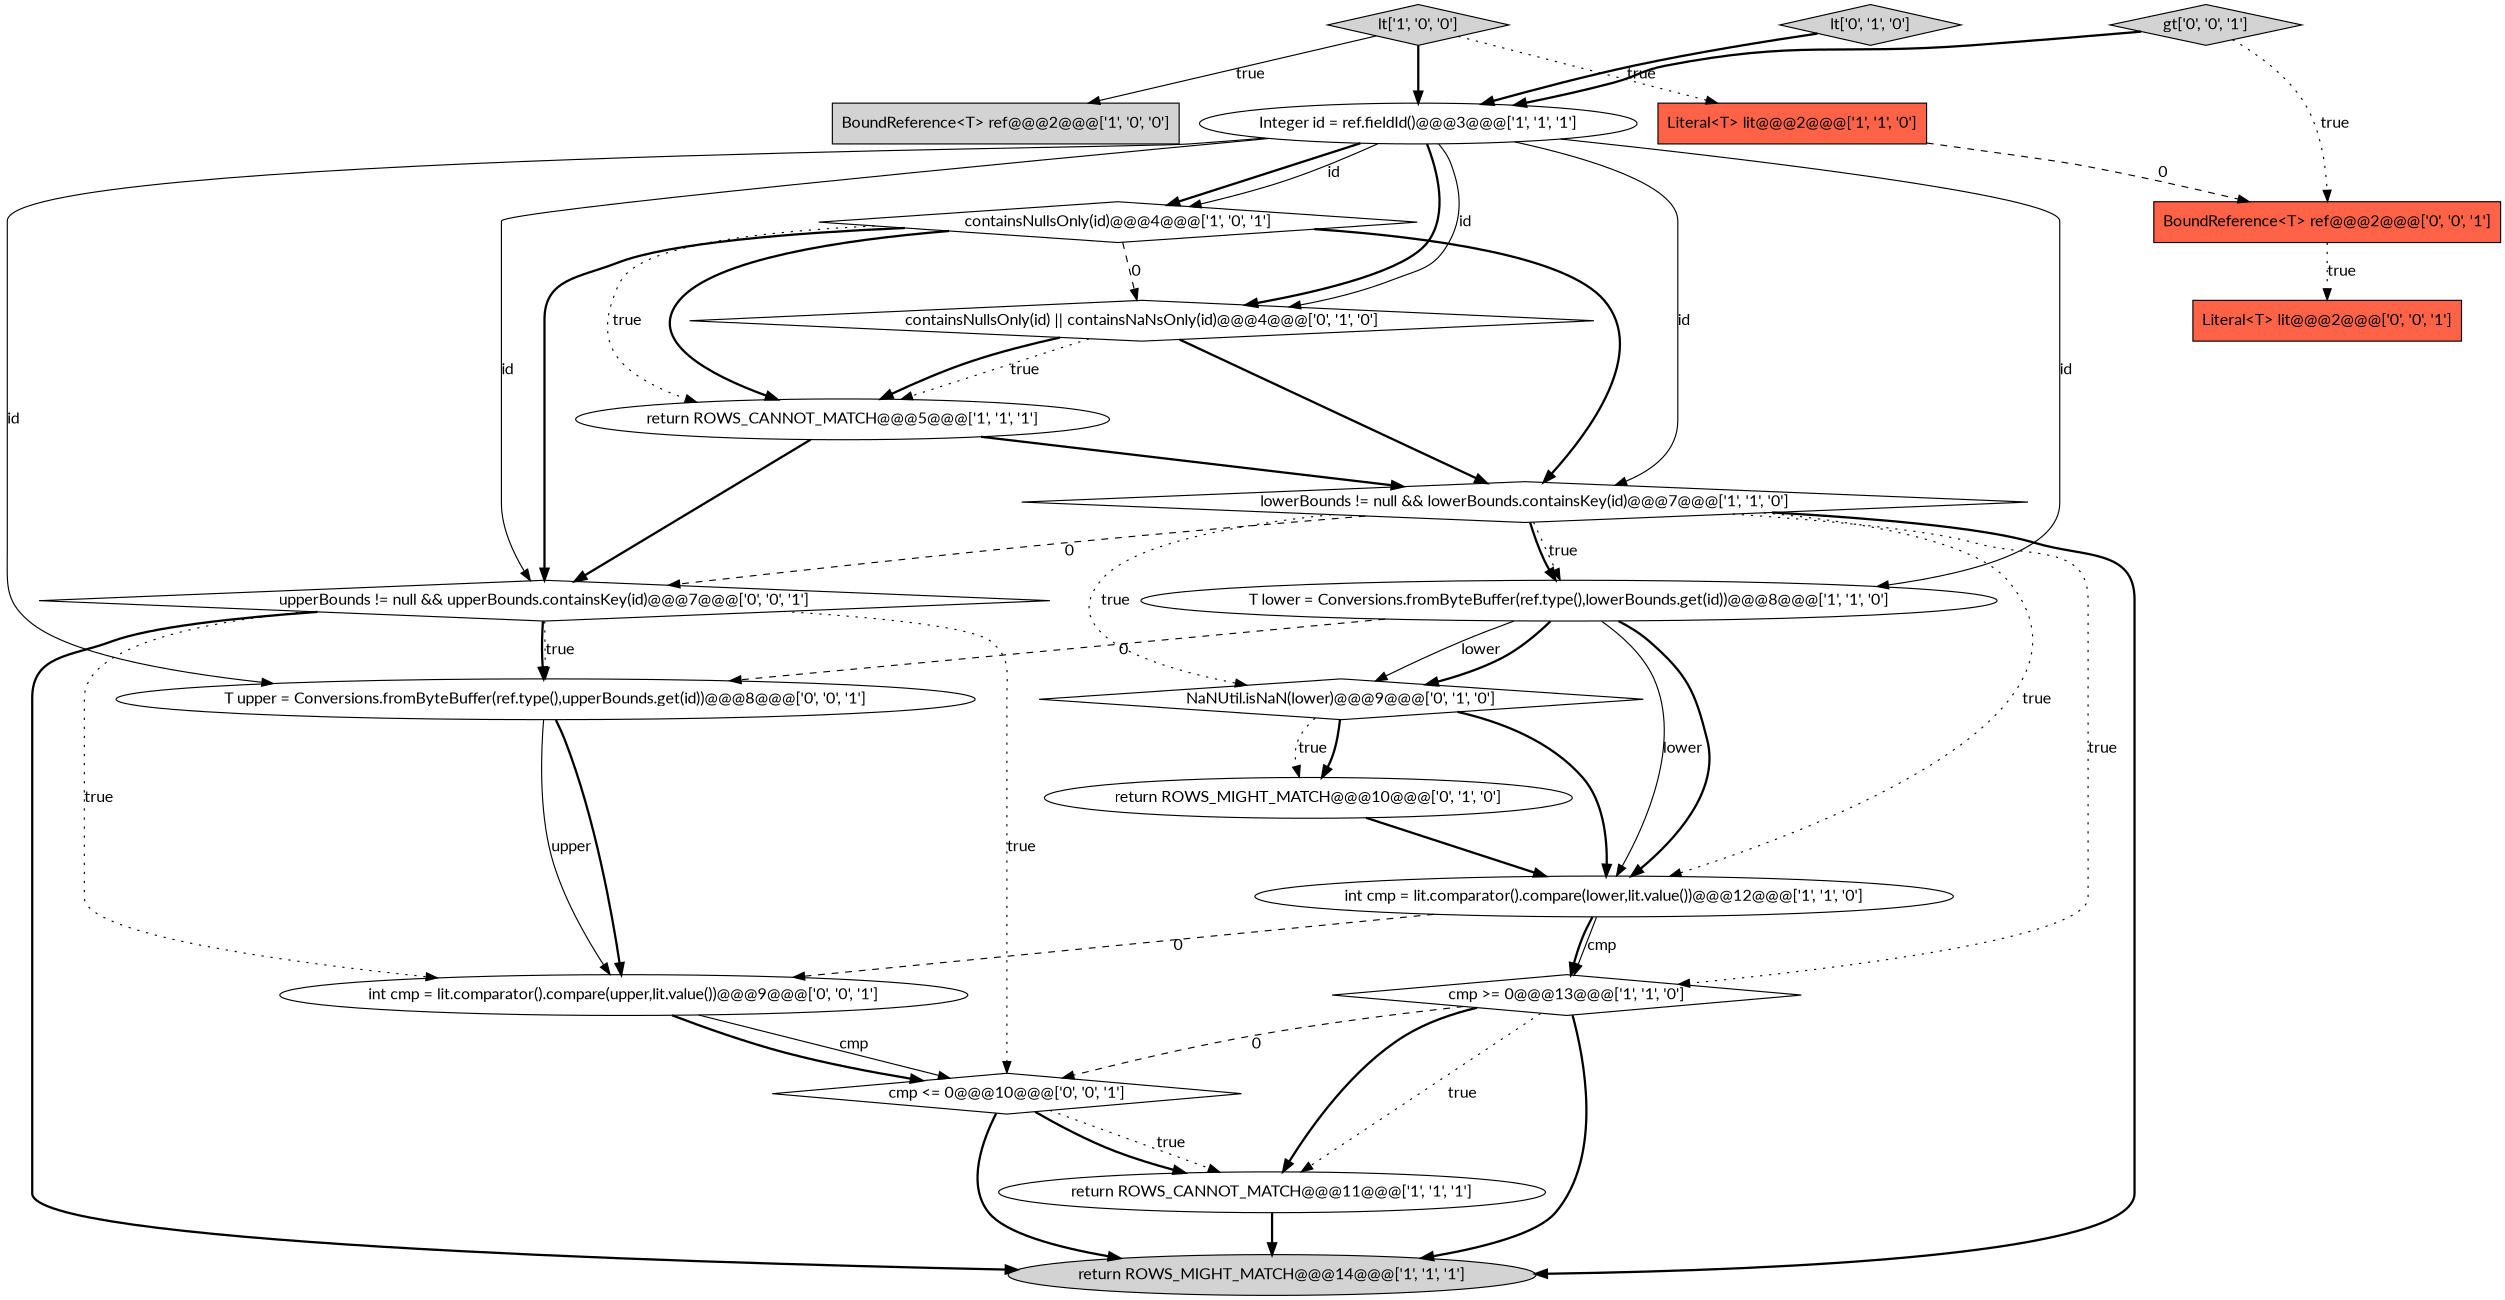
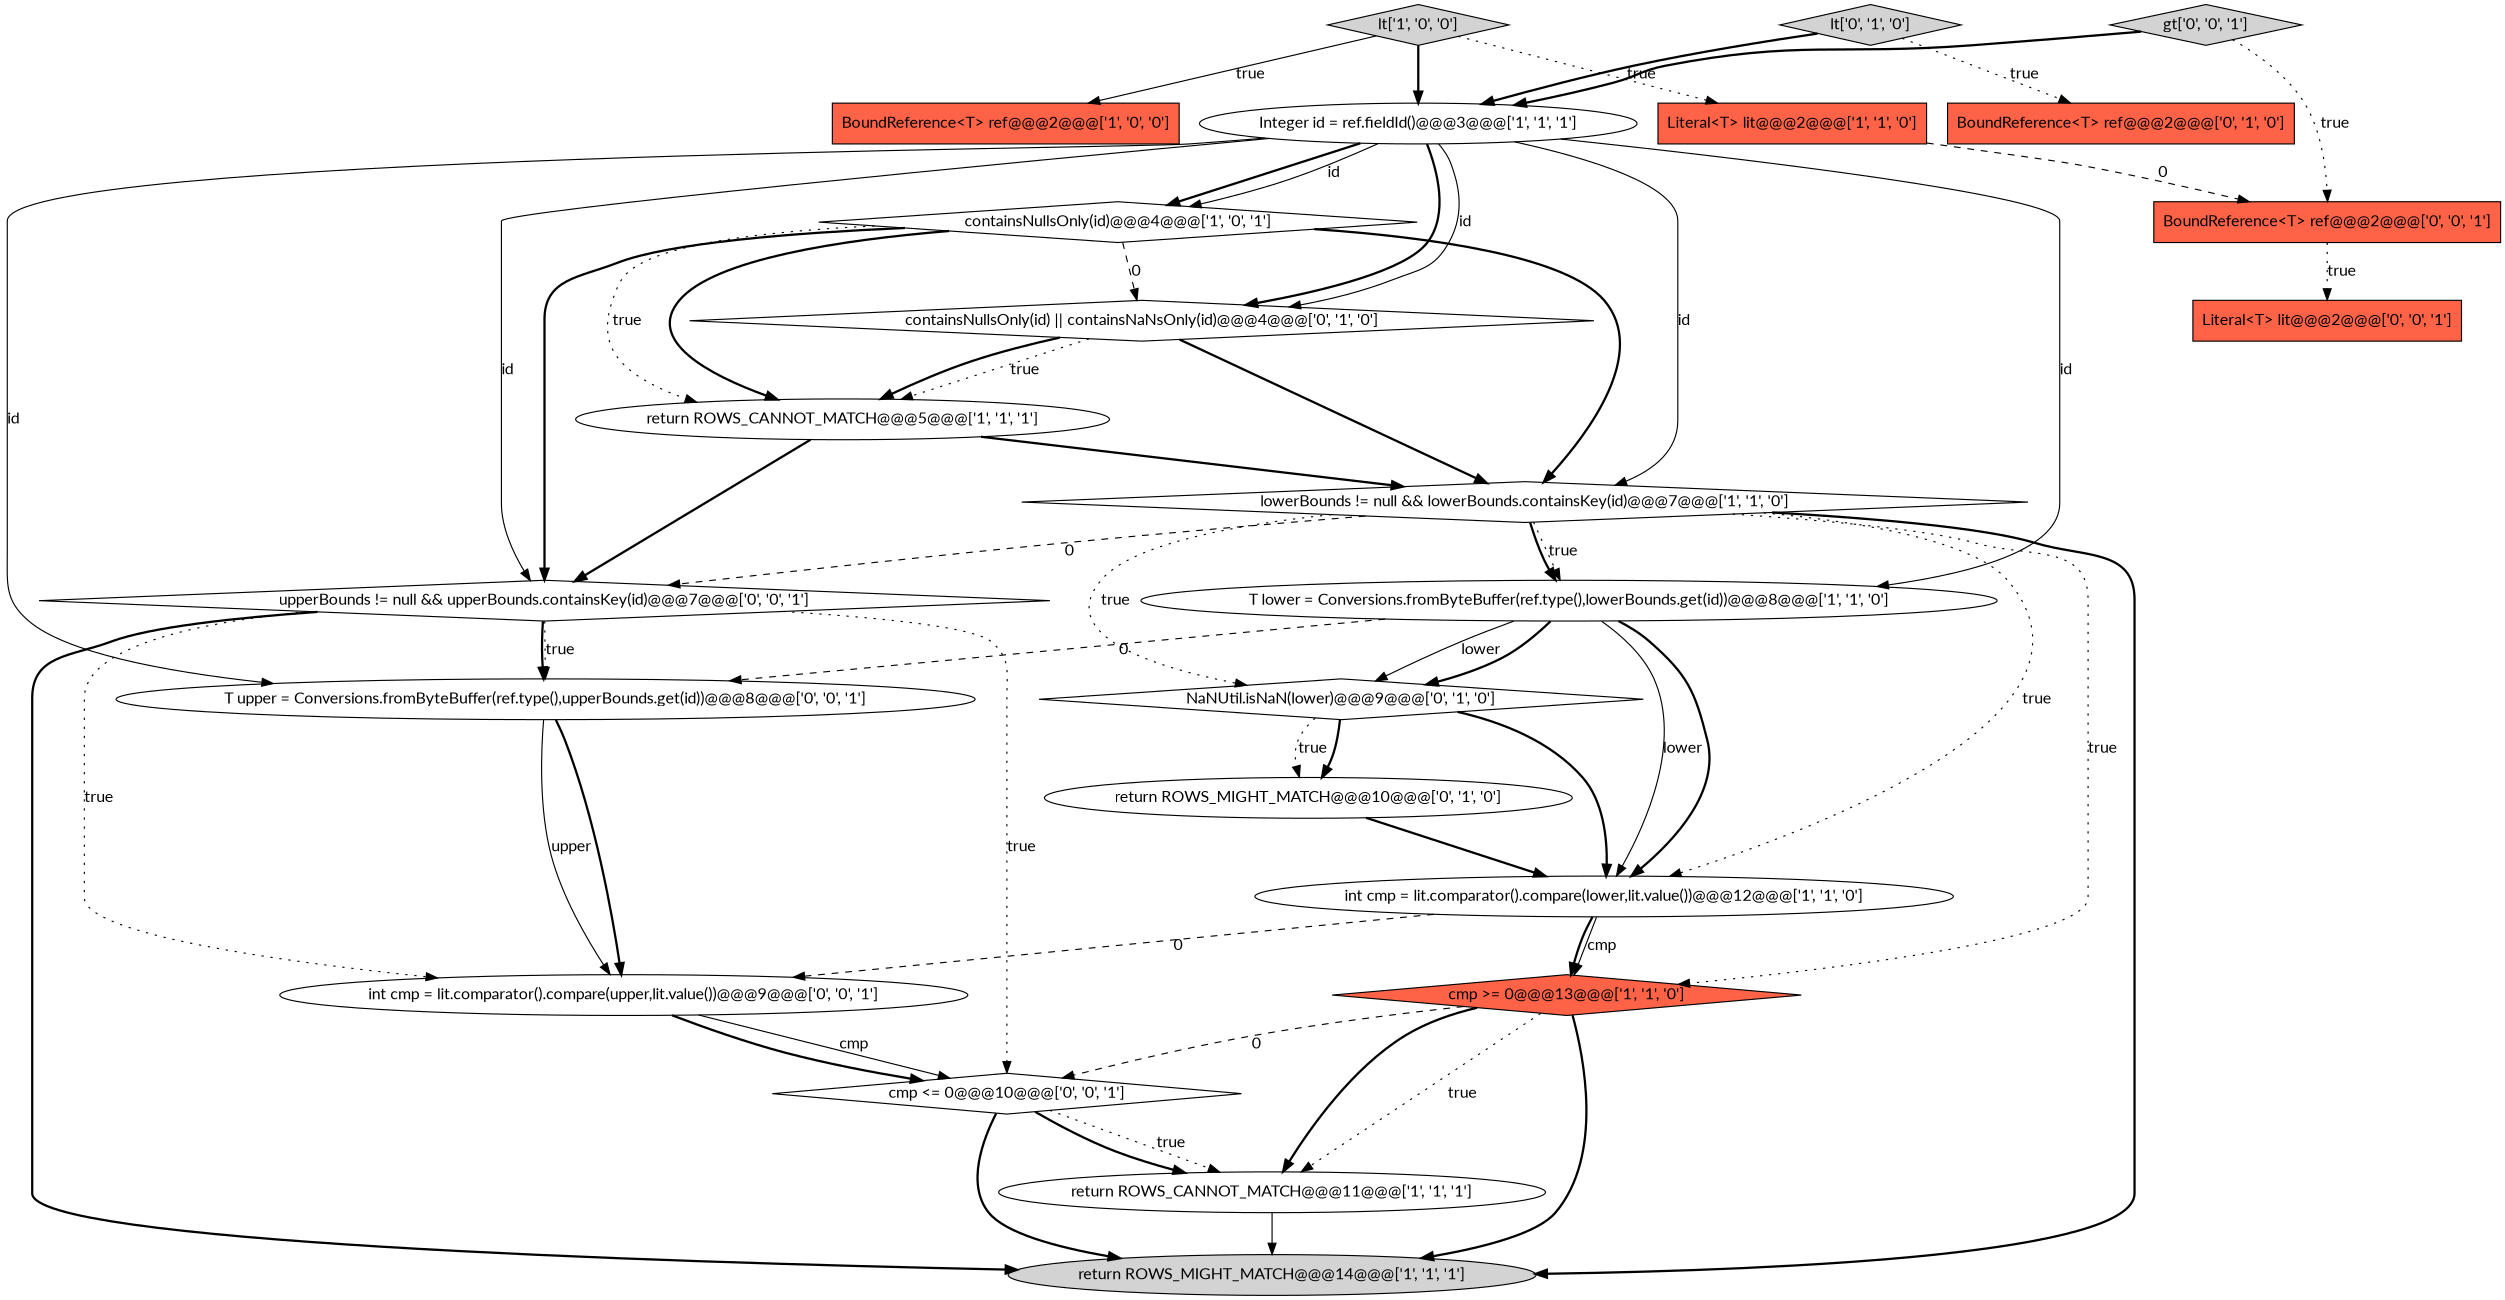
node "BoundReference<T> ref@@@2@@@['1', '0', '0']": fillcolor lightgray -> tomato
node "BoundReference<T> ref@@@2@@@['0', '1', '0']": added
node "cmp >= 0@@@13@@@['1', '1', '0']": fillcolor white -> tomato
edge "return ROWS_CANNOT_MATCH@@@11@@@['1', '1', '1']" -> "return ROWS_MIGHT_MATCH@@@14@@@['1', '1', '1']": style bold -> solid
